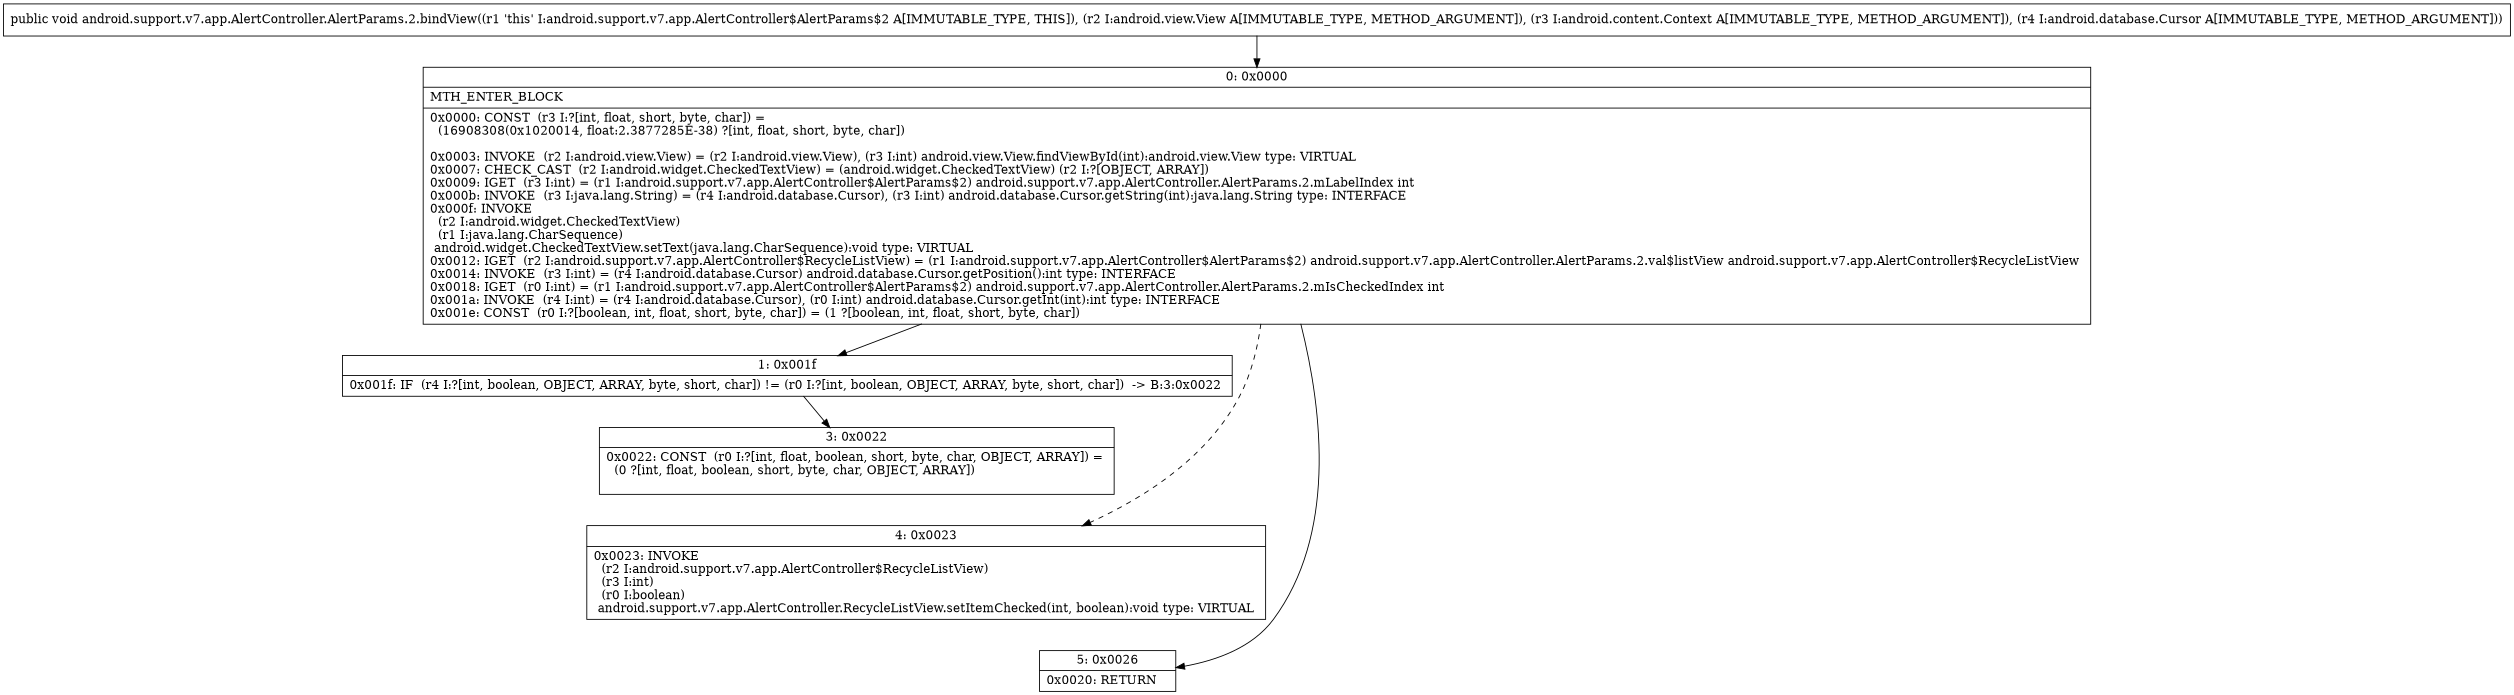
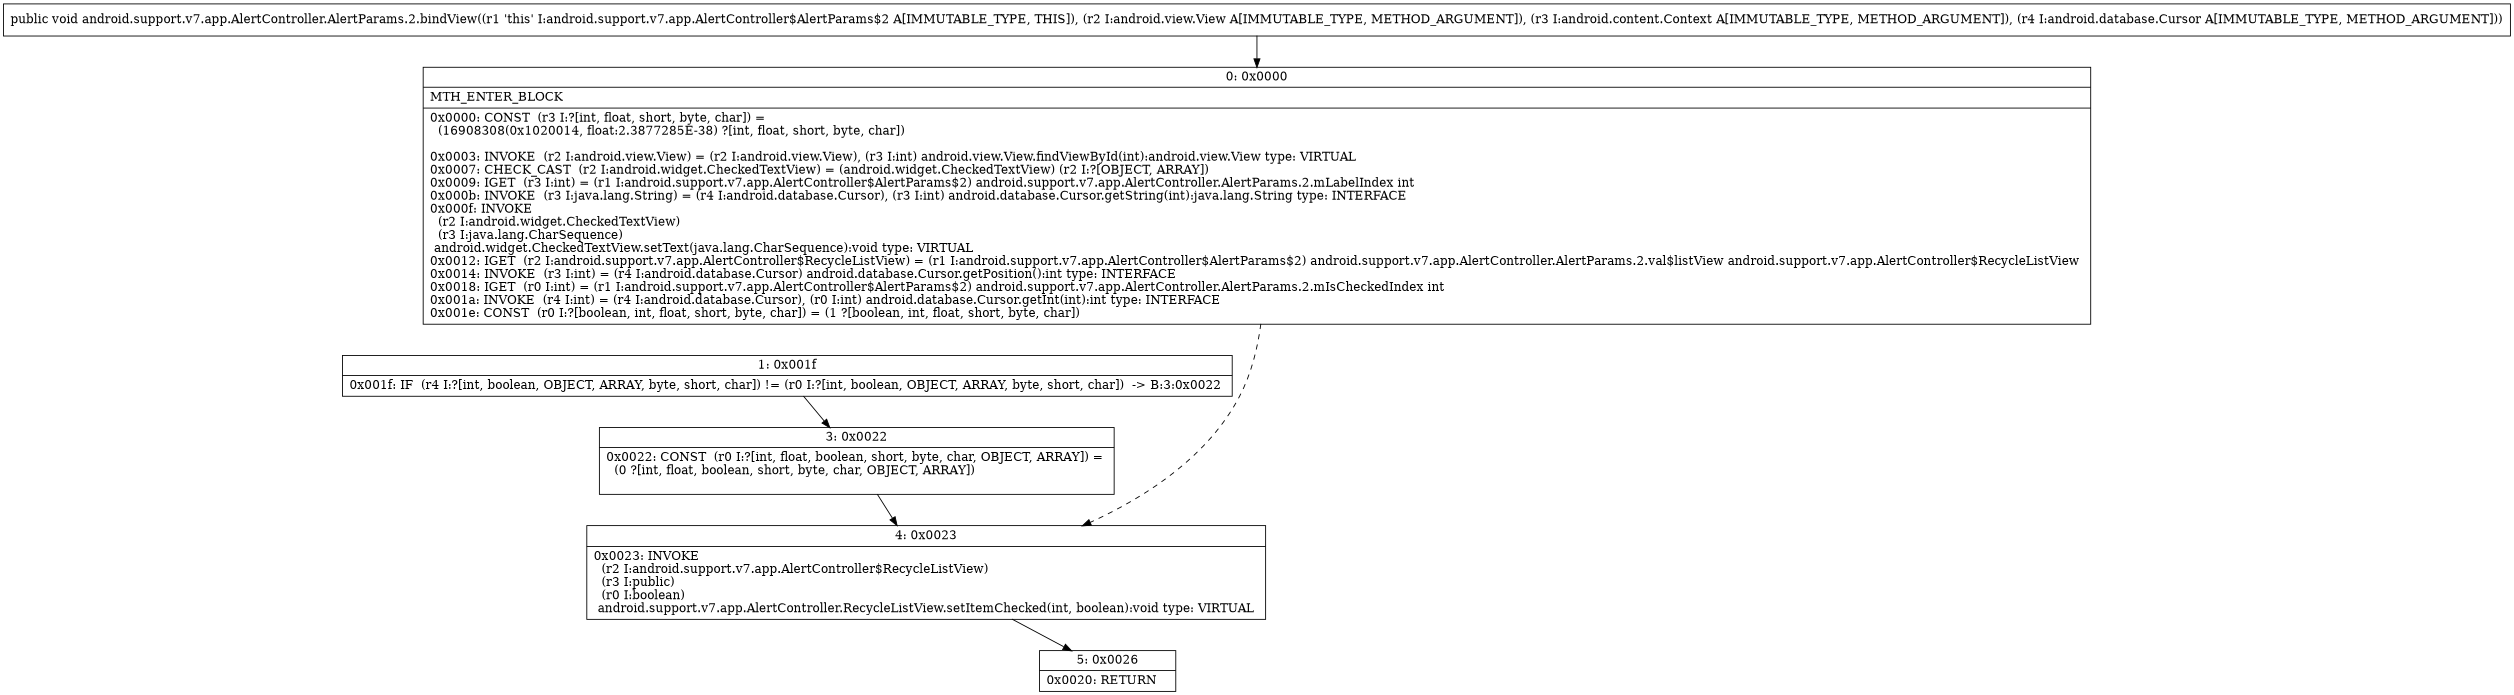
node "0: 0x0000": text "(r1 I:java.lang.CharSequence)" -> "(r3 I:java.lang.CharSequence)"
edge "0: 0x0000" -> "1: 0x001f": removed
edge "3: 0x0022" -> "4: 0x0023": added
edge "0: 0x0000" -> "5: 0x0026": now "4: 0x0023" -> "5: 0x0026"
node "4: 0x0023": text "(r3 I:int)" -> "(r3 I:public)"
